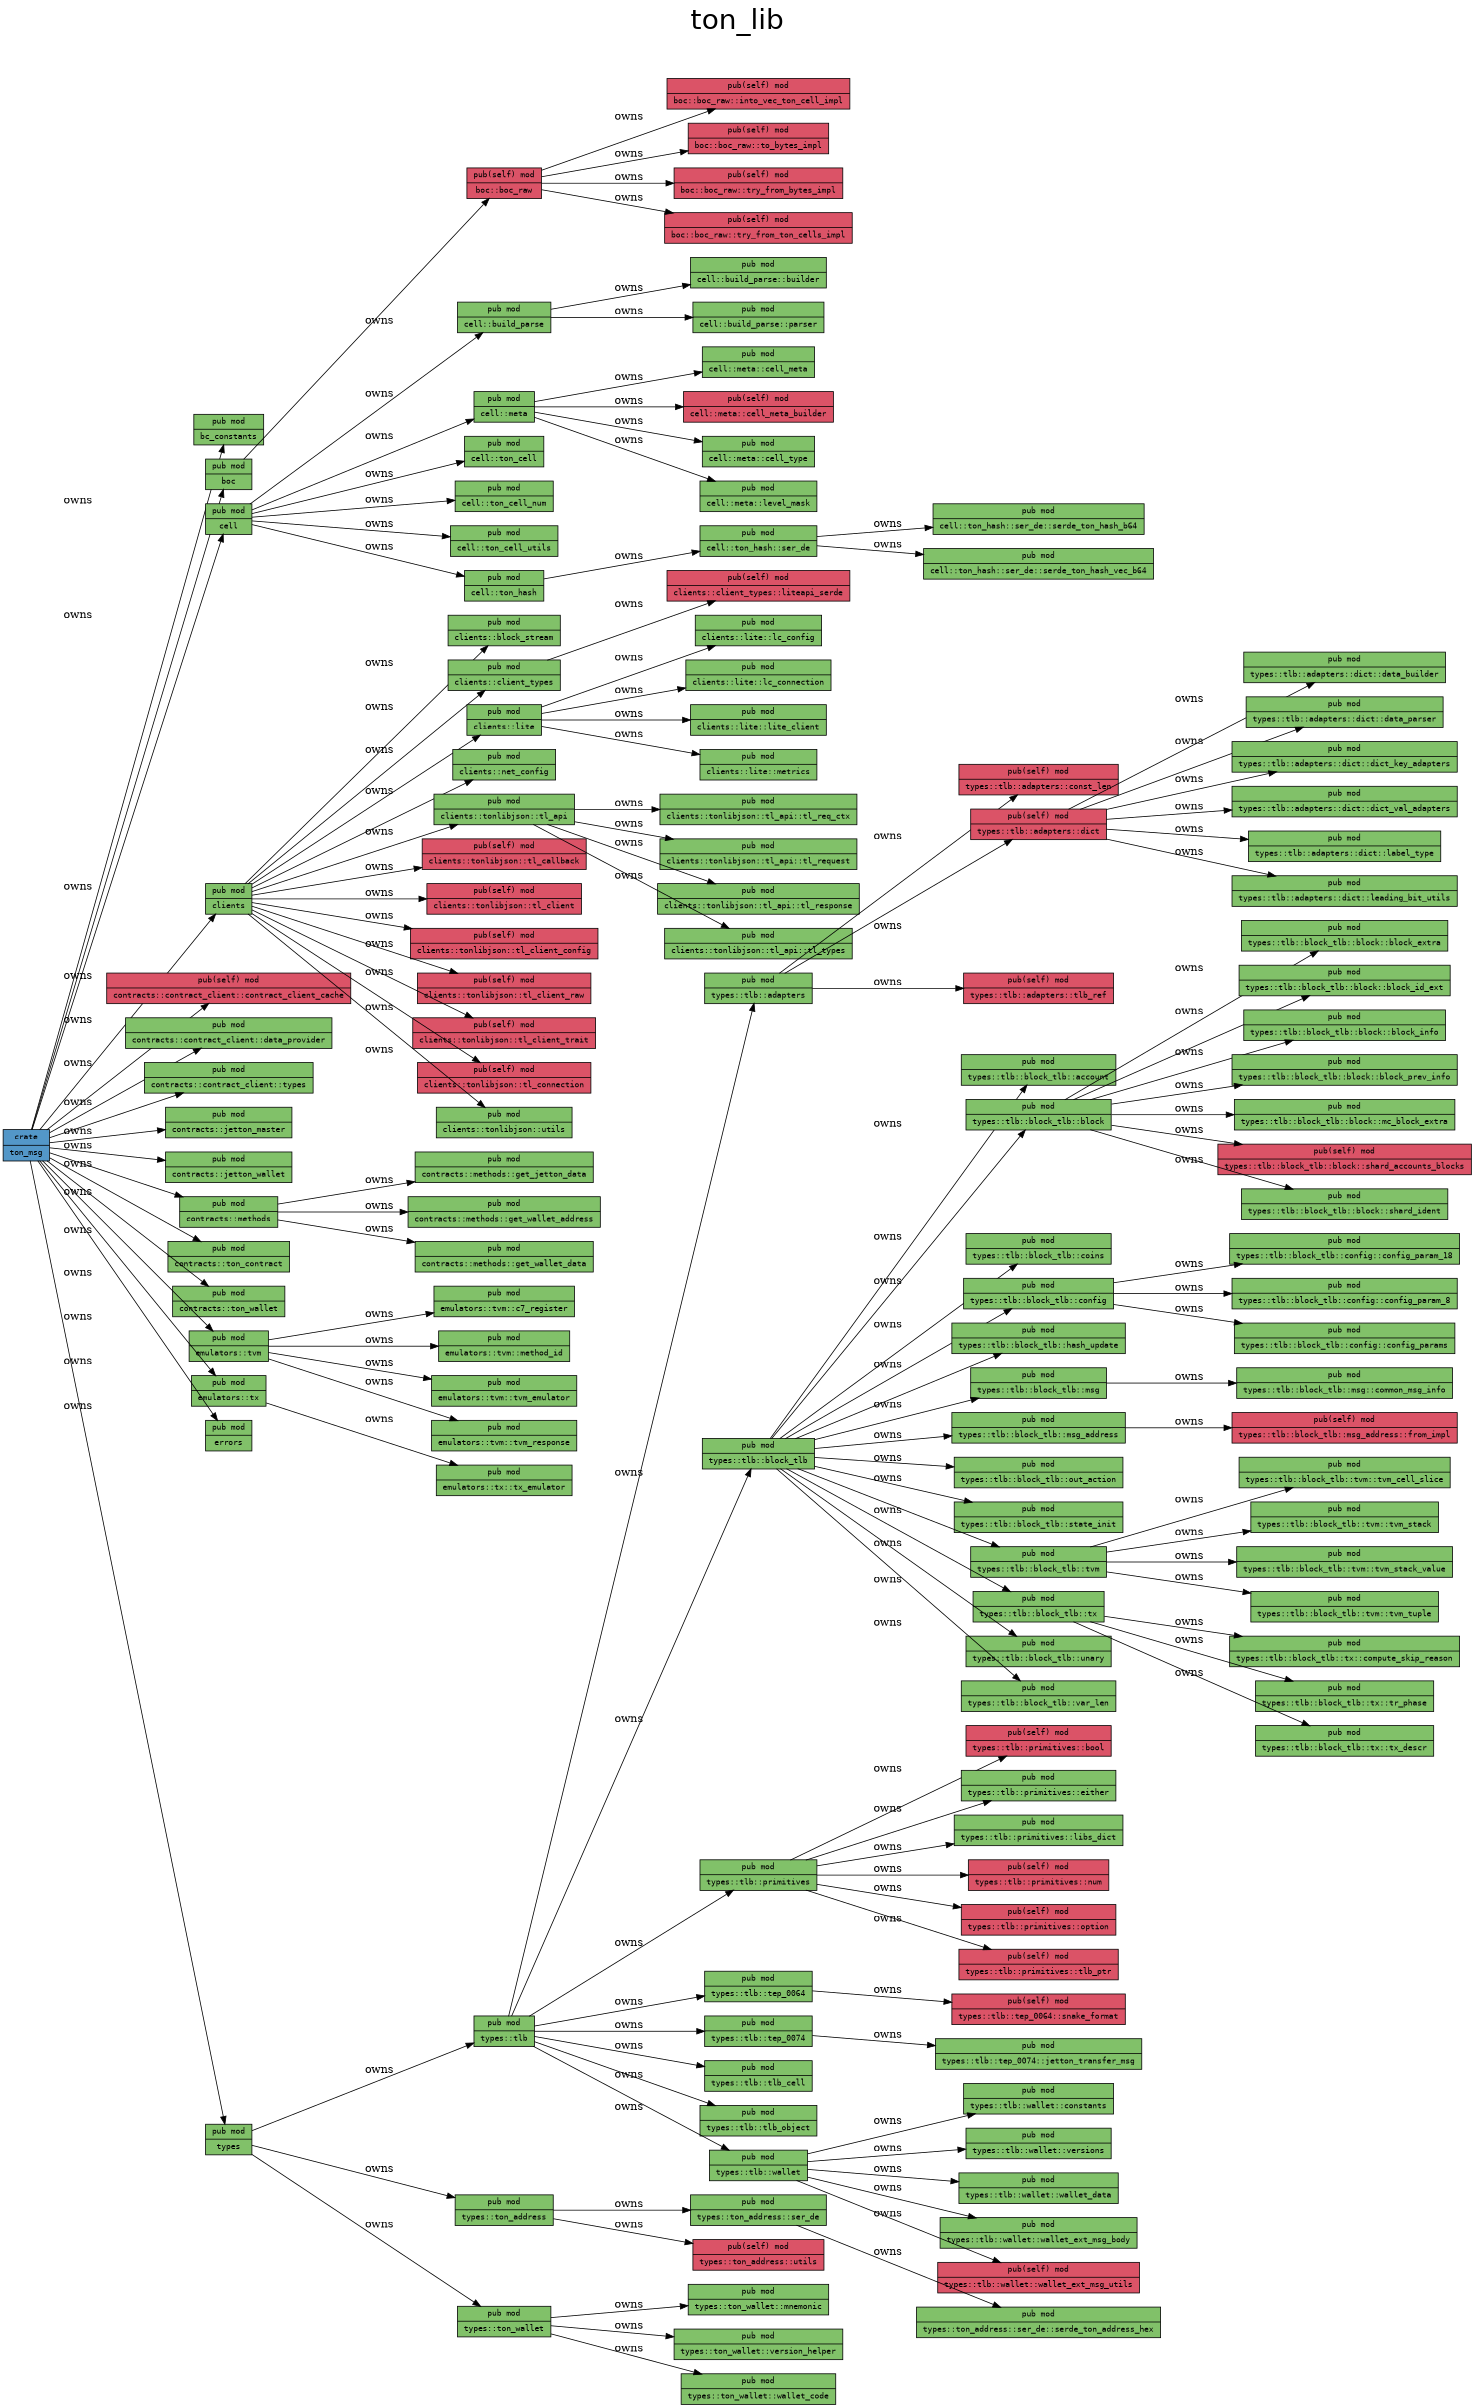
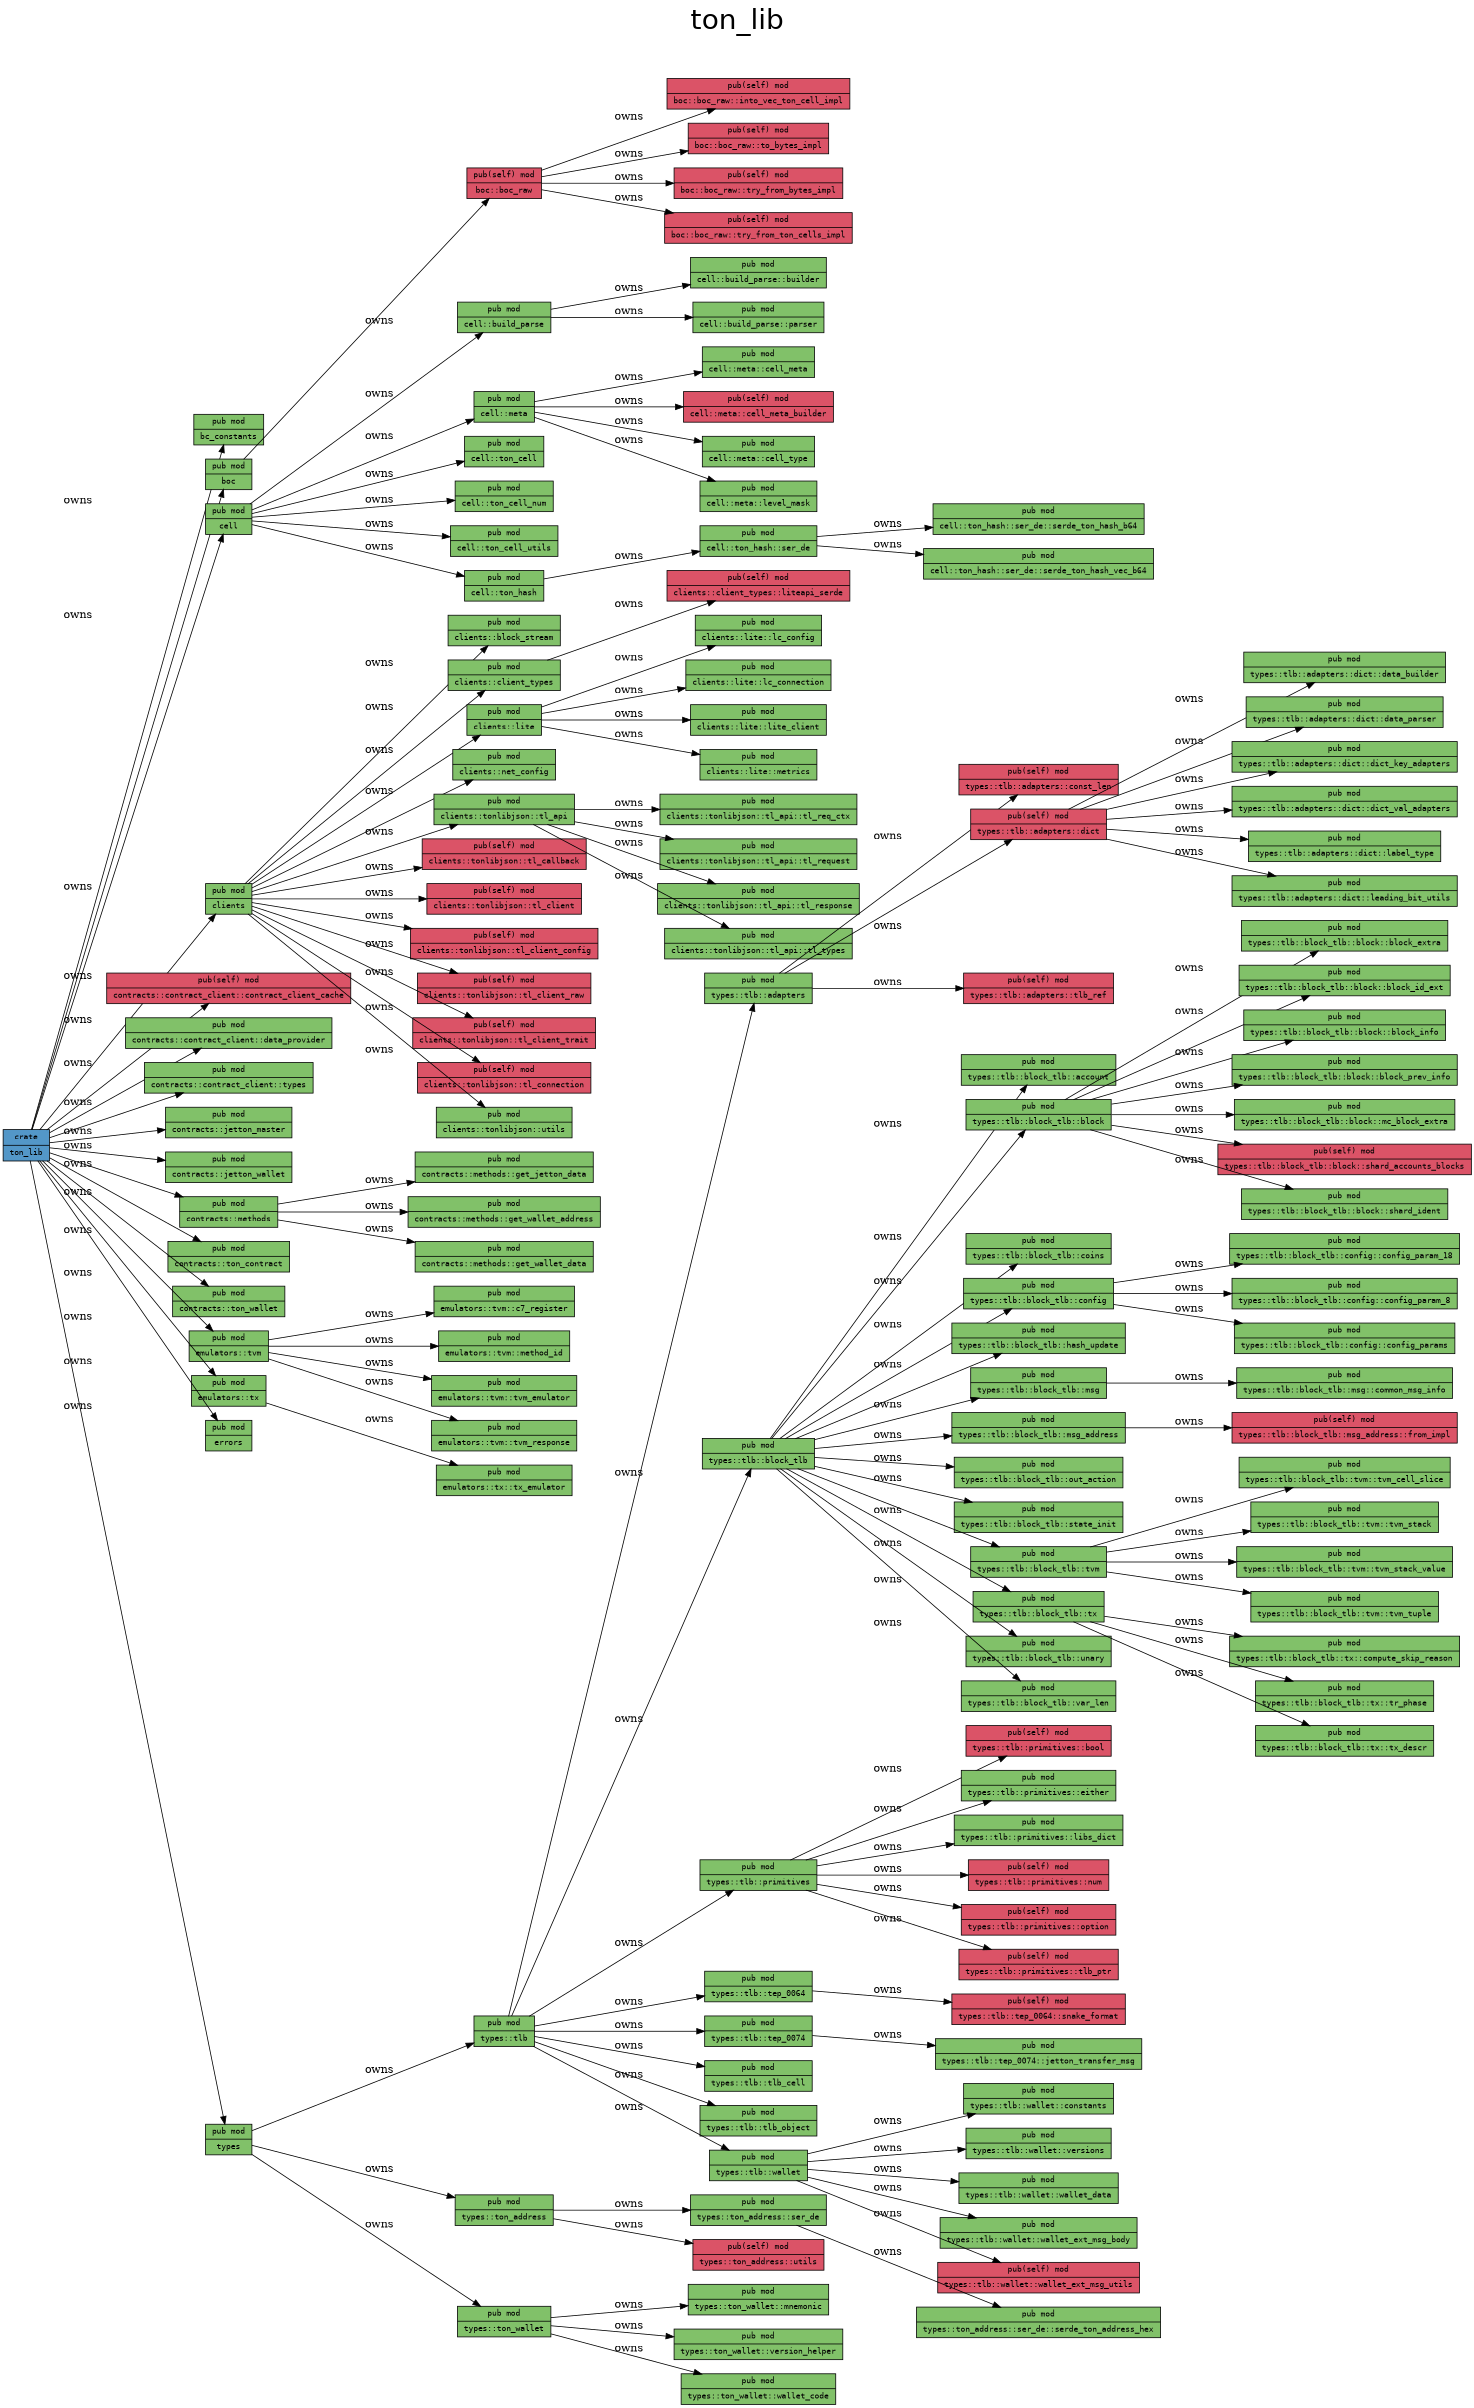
node "crate": text "ton_msg" -> "ton_lib"
